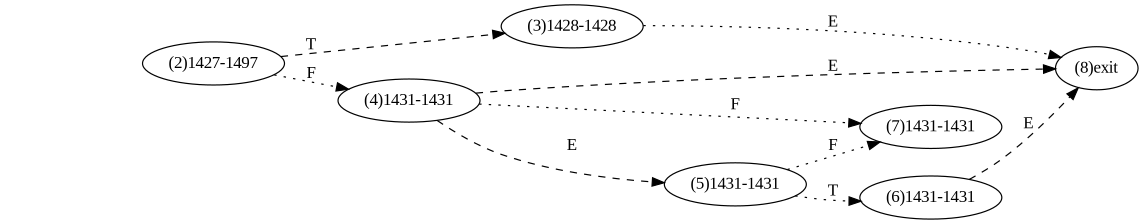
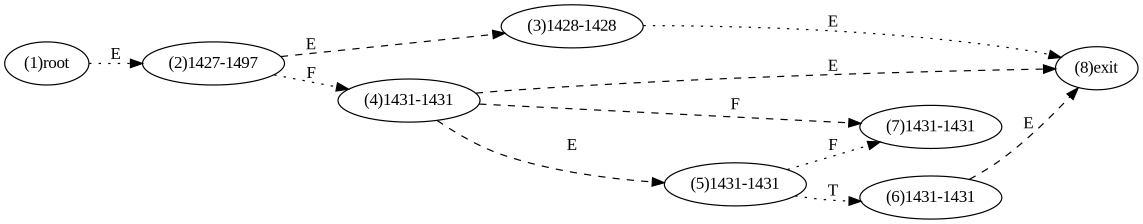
edge "(2)1427-1497" -> "(3)1428-1428": label "T" -> "E"
node "(1)root": added
edge "(4)1431-1431" -> "(7)1431-1431": style dotted -> dashed
